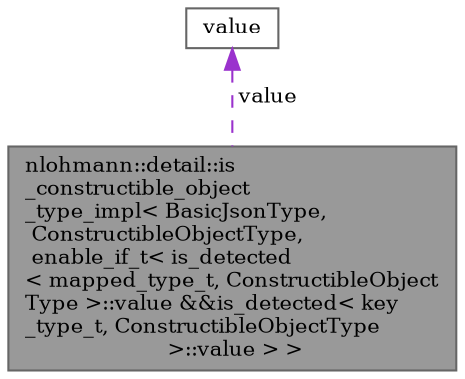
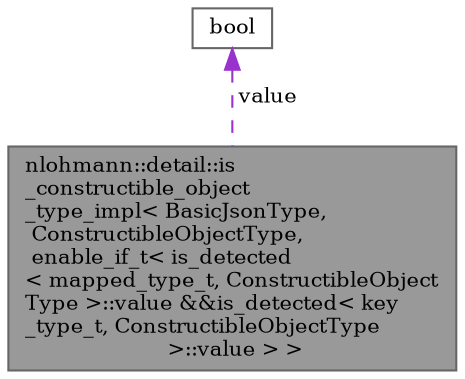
node "value": label "value" -> "bool"
